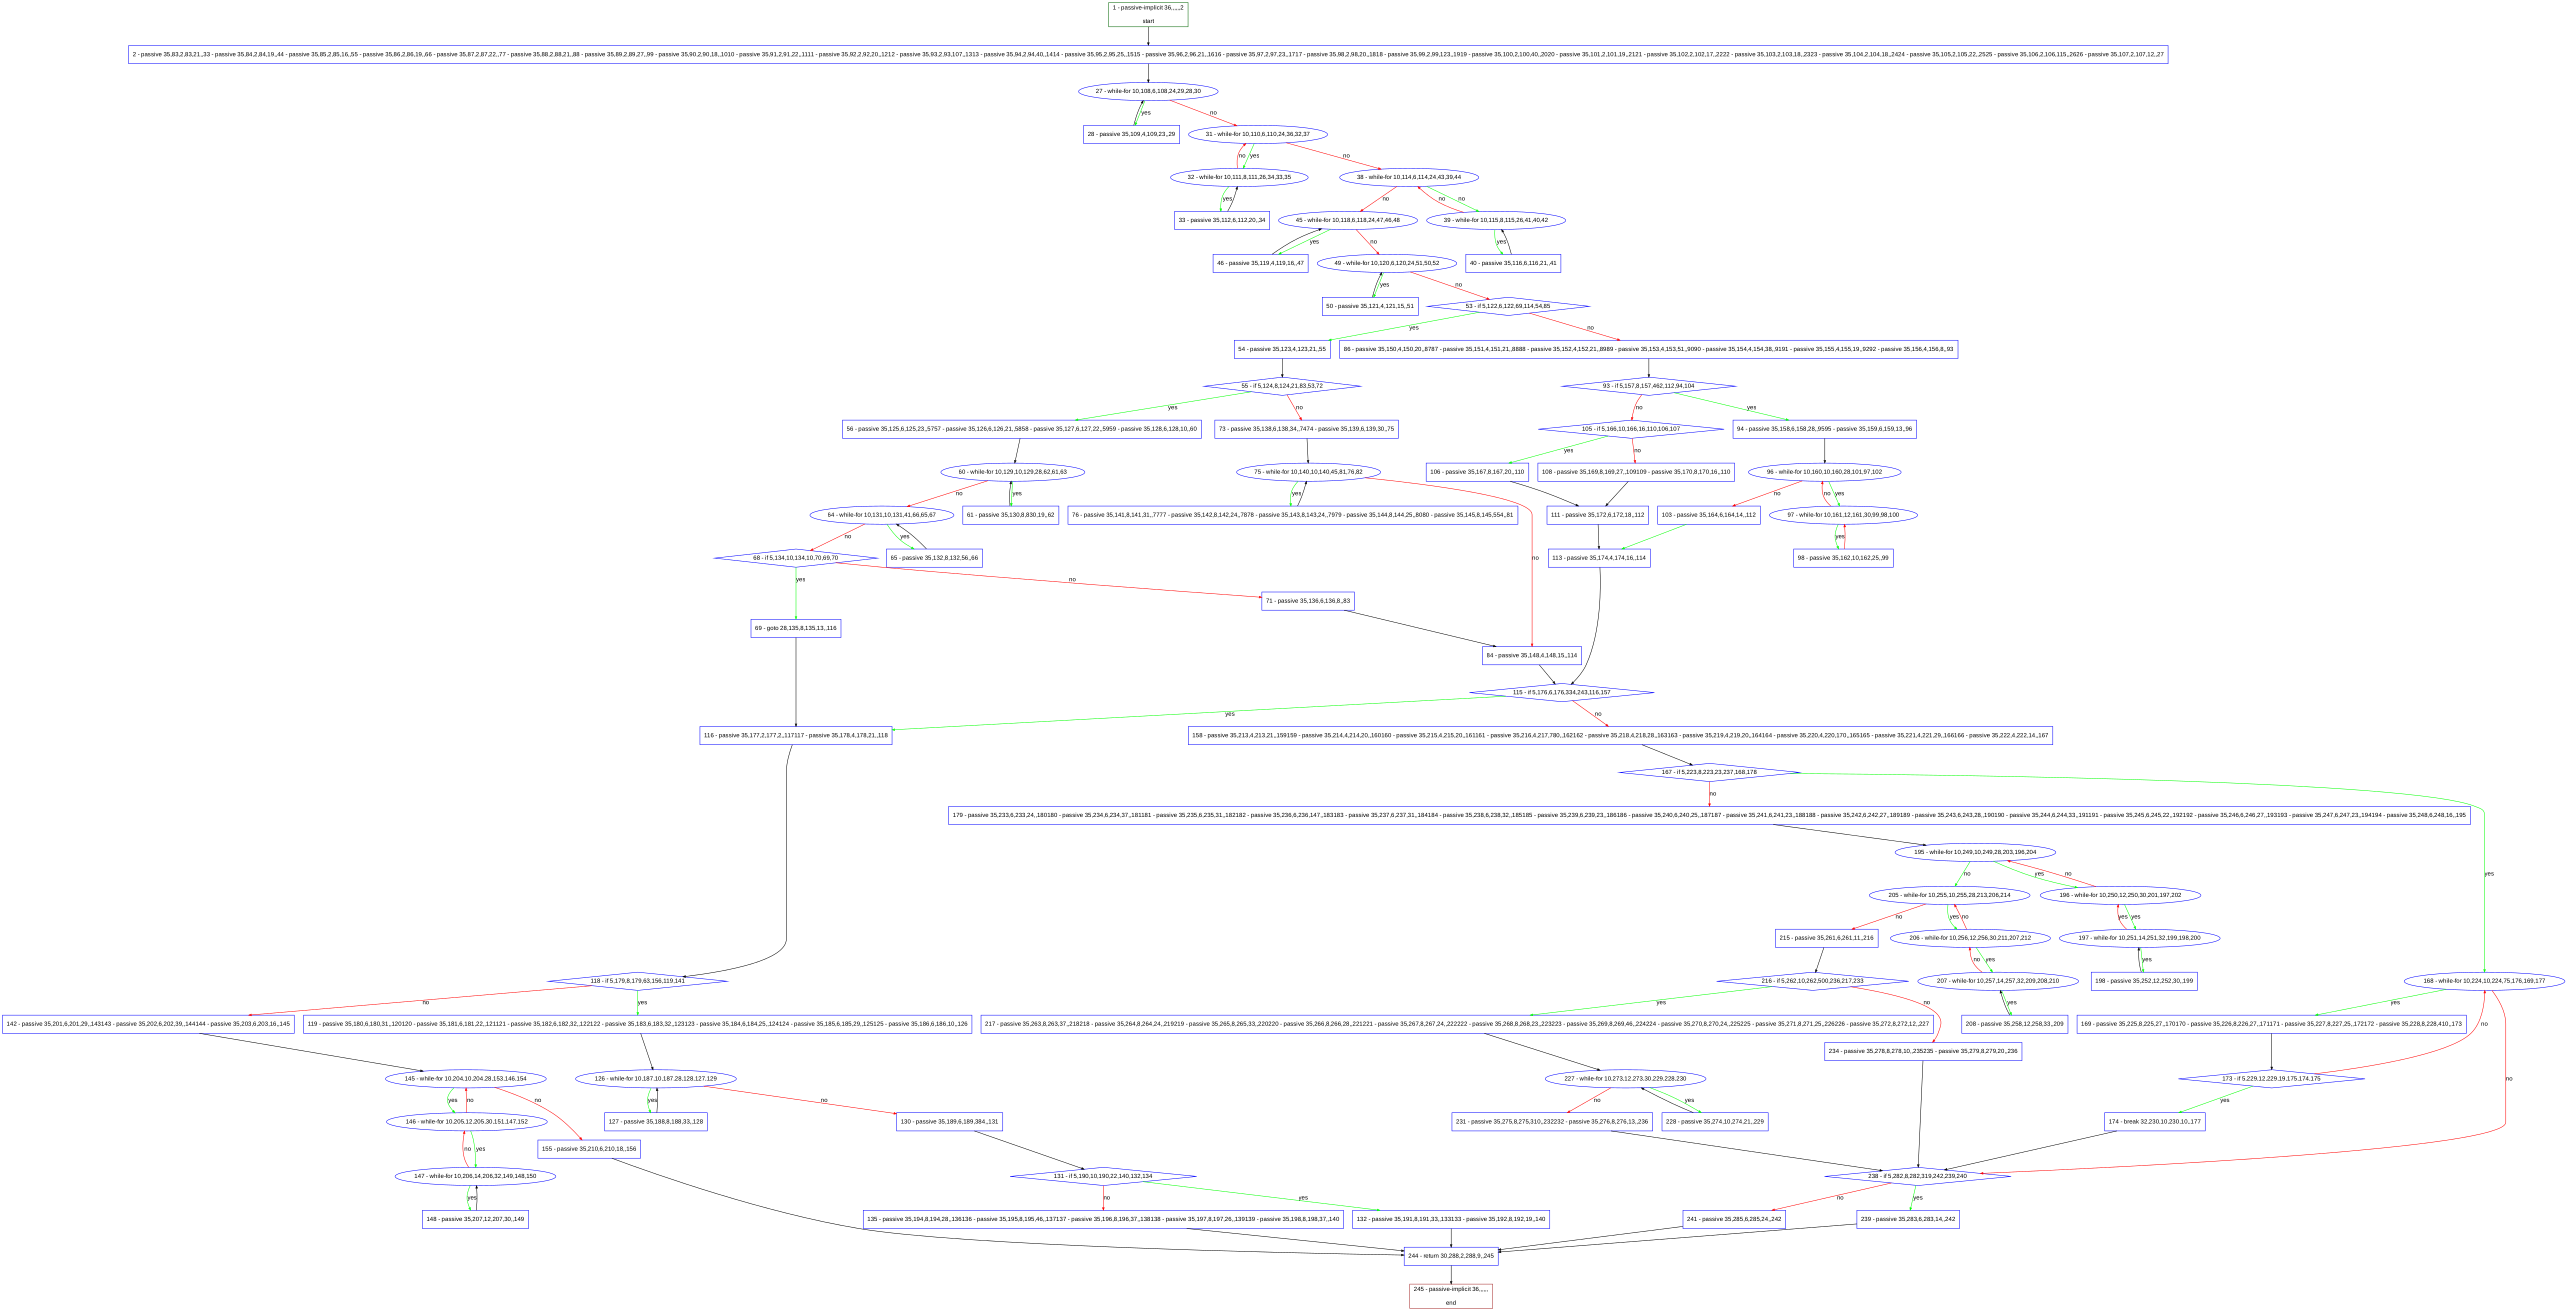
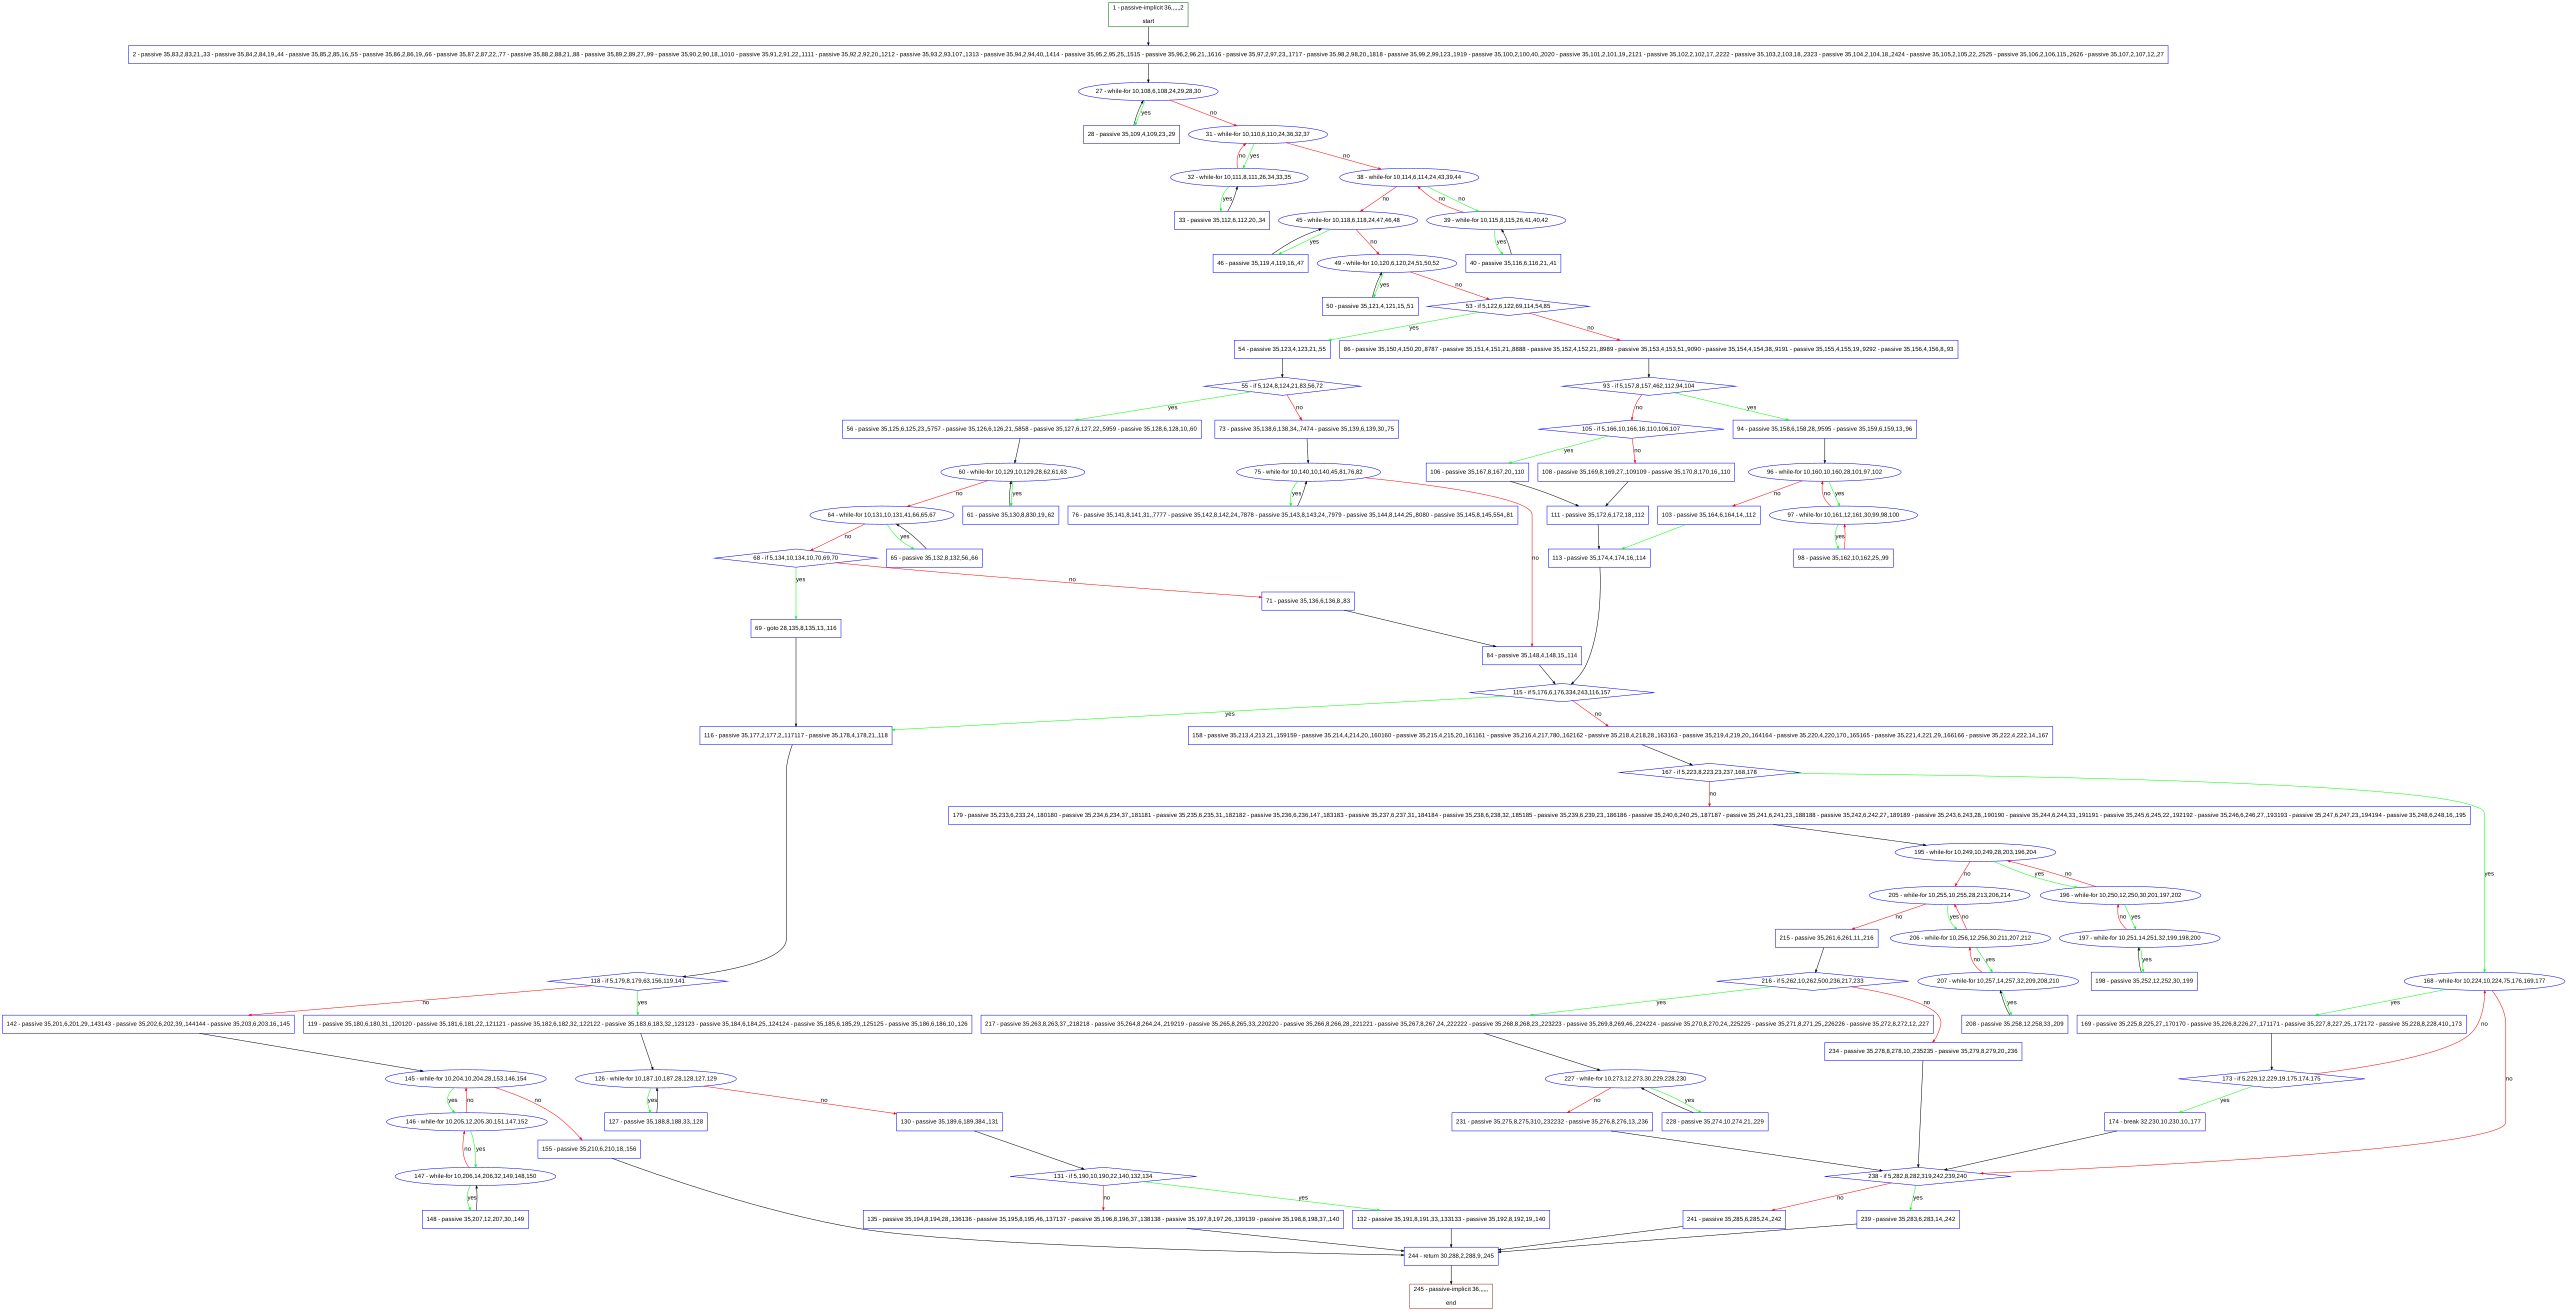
node "55 - if 5,124,8,124,21,83,53,72": label "55 - if 5,124,8,124,21,83,53,72" -> "55 - if 5,124,8,124,21,83,56,72"
edge "195 - while-for 10,249,10,249,28,203,196,204" -> "205 - while-for 10,255,10,255,28,213,206,214": color #00ff00 -> #ff0000
edge "197 - while-for 10,251,14,251,32,199,198,200" -> "196 - while-for 10,250,12,250,30,201,197,202": label "yes" -> "no"
